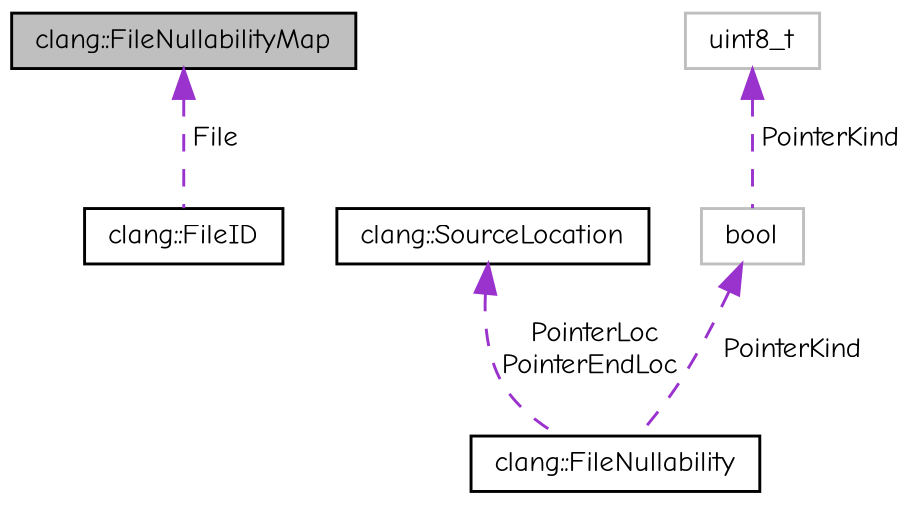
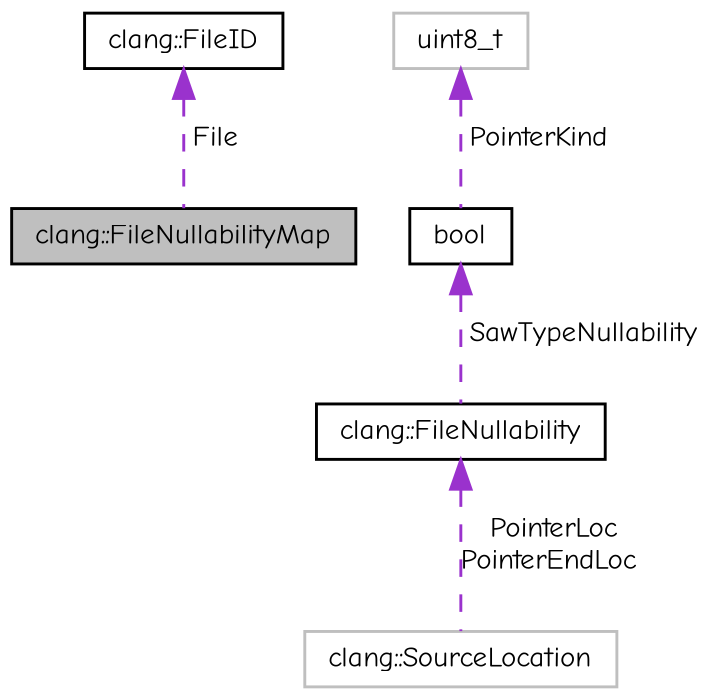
edge "clang::FileID" -> "clang::FileNullabilityMap": reversed
node "clang::SourceLocation": color black -> grey75
node "bool": color grey75 -> black
edge "clang::FileNullability" -> "bool": label " PointerKind" -> " SawTypeNullability"
edge "clang::FileNullability" -> "clang::SourceLocation": reversed
